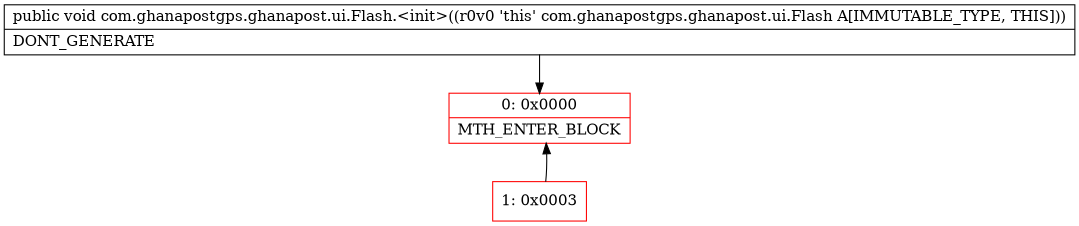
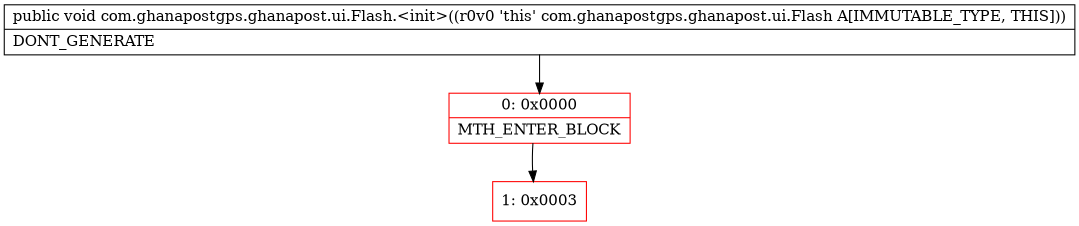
edge "1: 0x0003" -> "0: 0x0000": reversed
